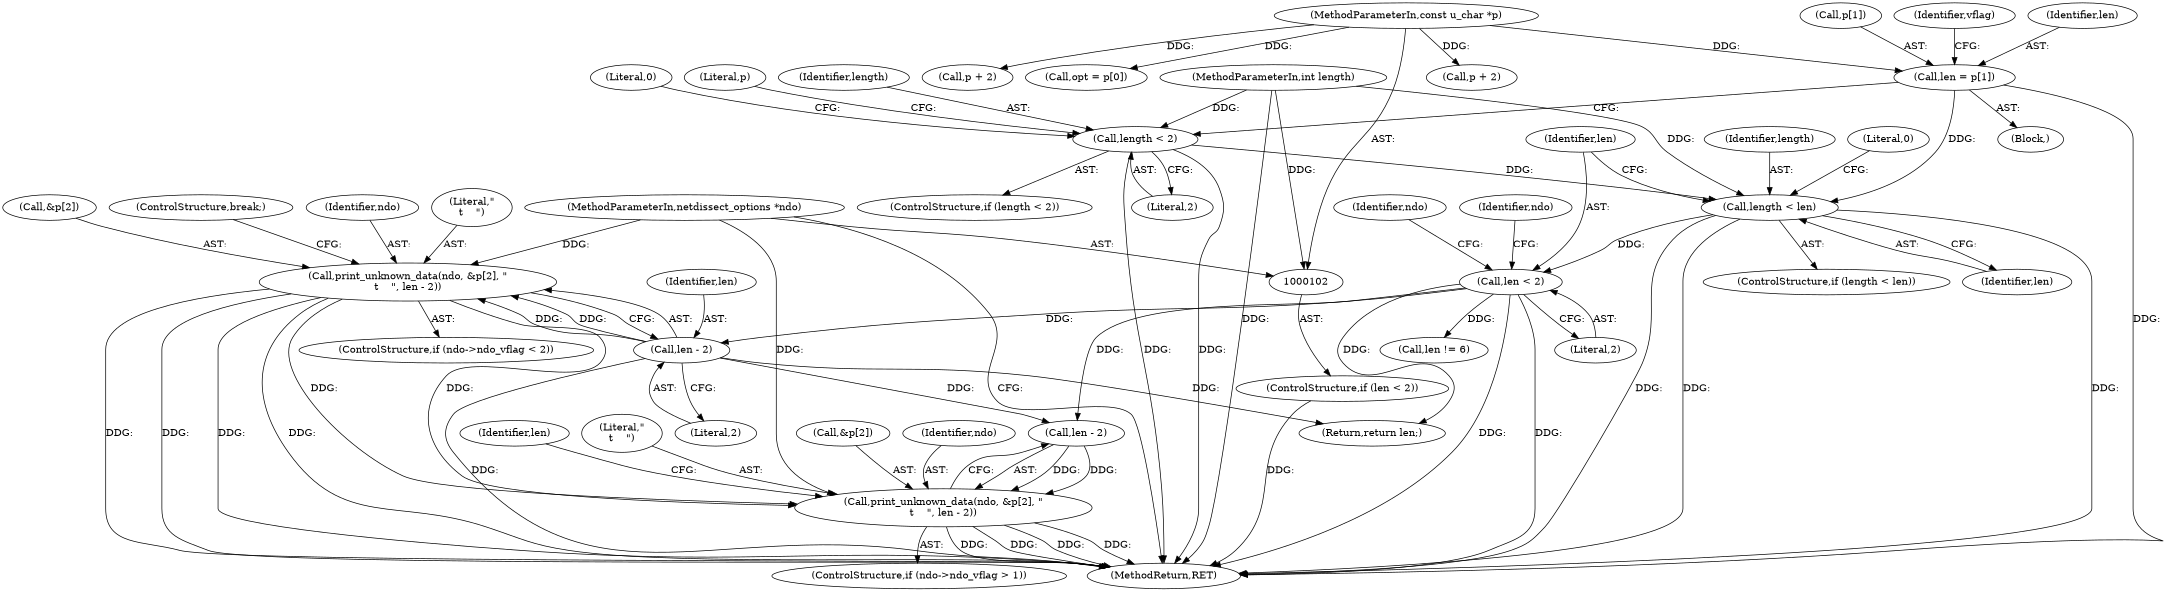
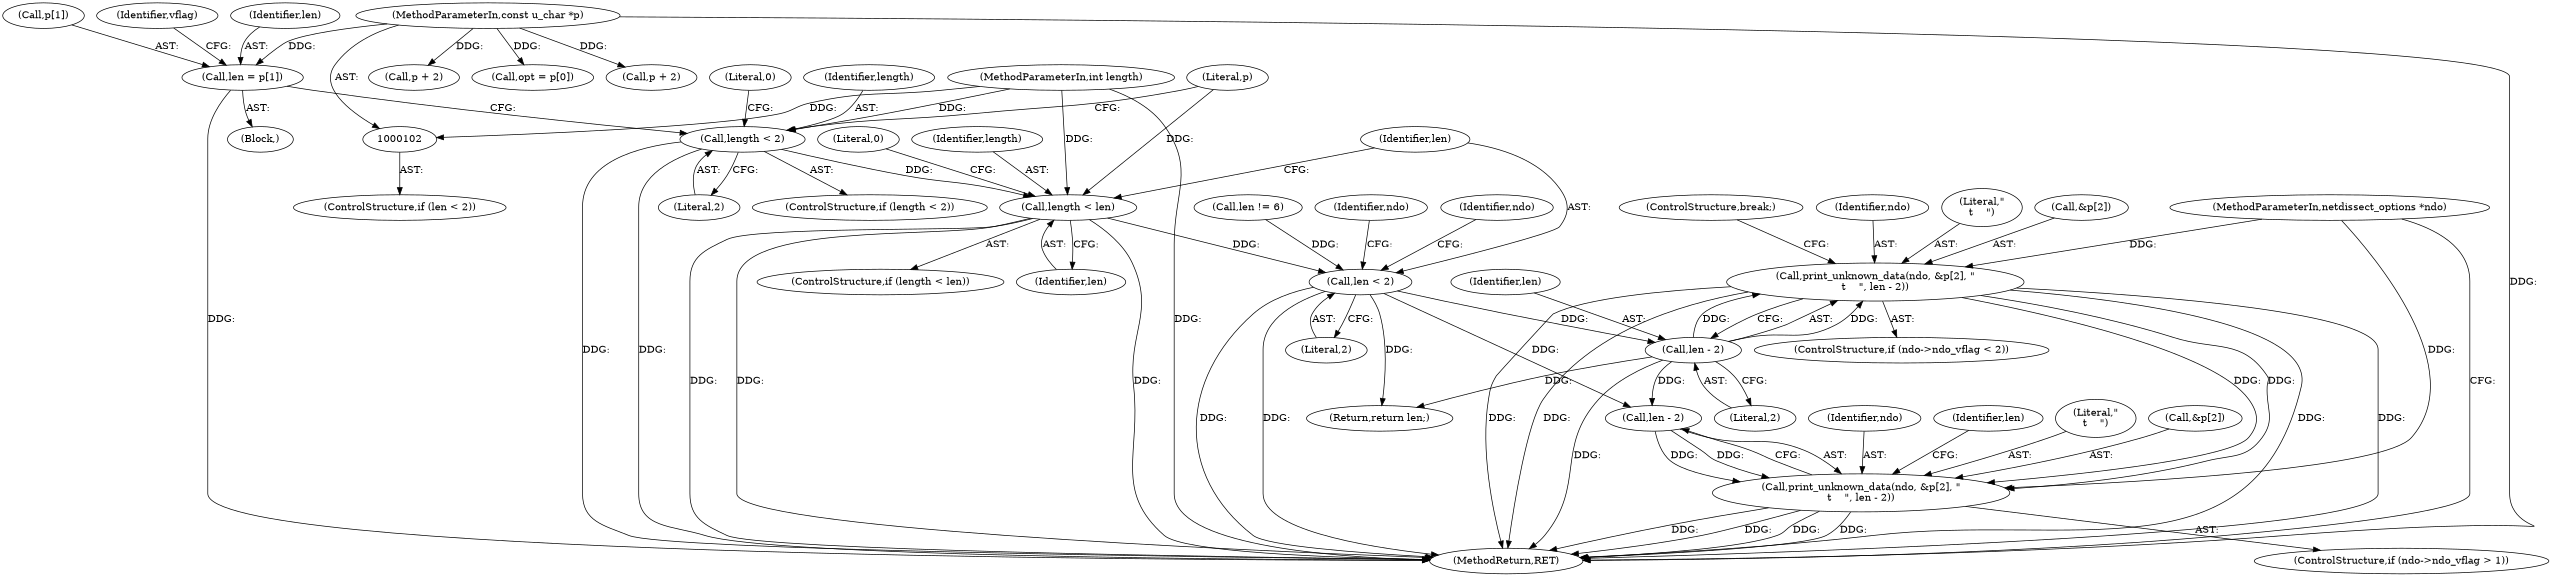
edge "(Call,len = p[1])" -> "(Call,length < len)": now "(Literal,p)" -> "(Call,length < len)"
edge "(MethodParameterIn,netdissect_options *ndo)" -> "1000102": removed, label "AST:"
edge "(Call,len < 2)" -> "(Call,len != 6)": reversed
edge "(ControlStructure,if (len < 2))" -> "(MethodReturn,RET)": now "(MethodParameterIn,const u_char *p)" -> "(MethodReturn,RET)"
